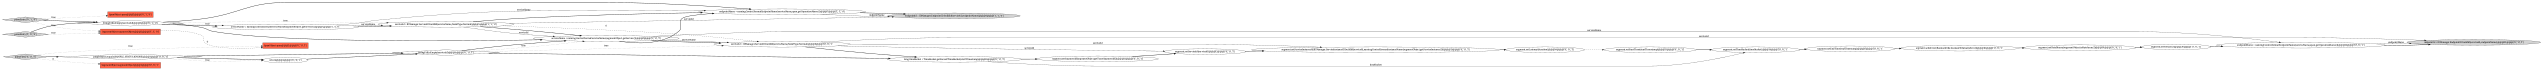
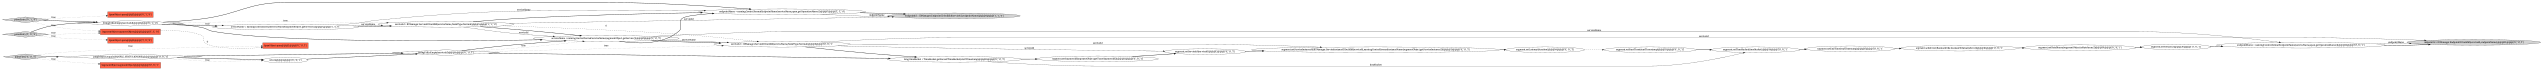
node "SpanObject span@@@2@@@['1', '0', '0']": added
edge "parseFirst['0', '0', '1']" -> "SegmentObject segmentObject@@@2@@@['0', '0', '1']": label "0" -> "true"
